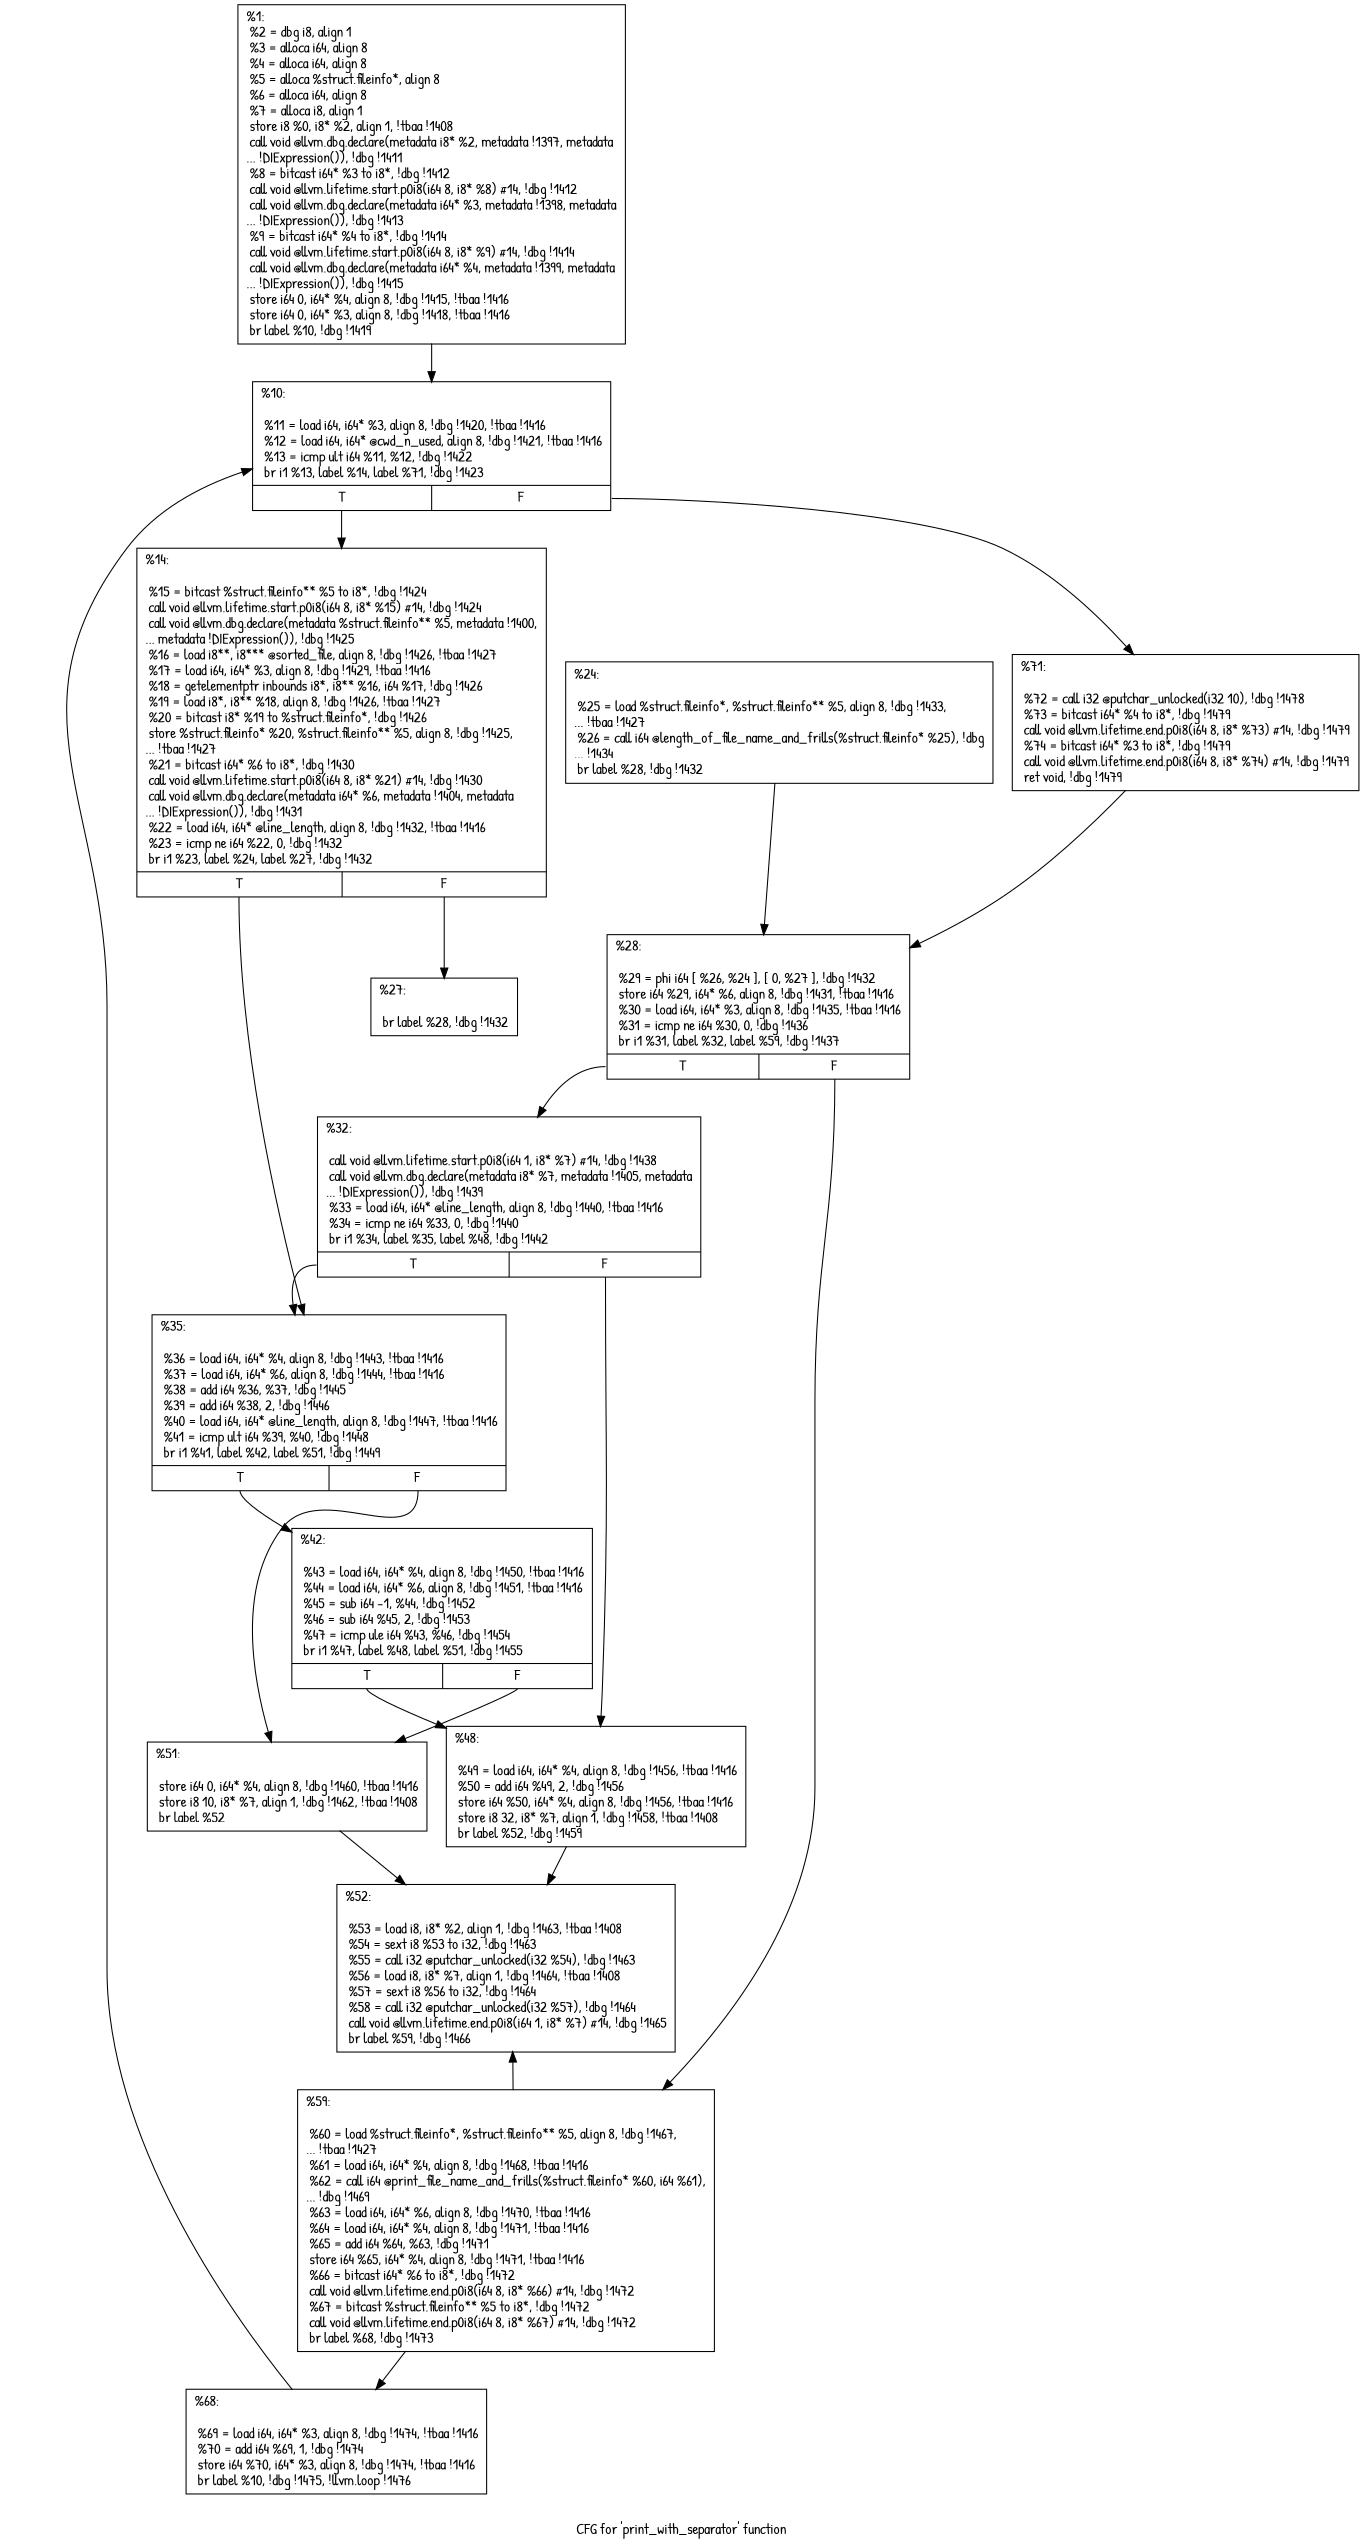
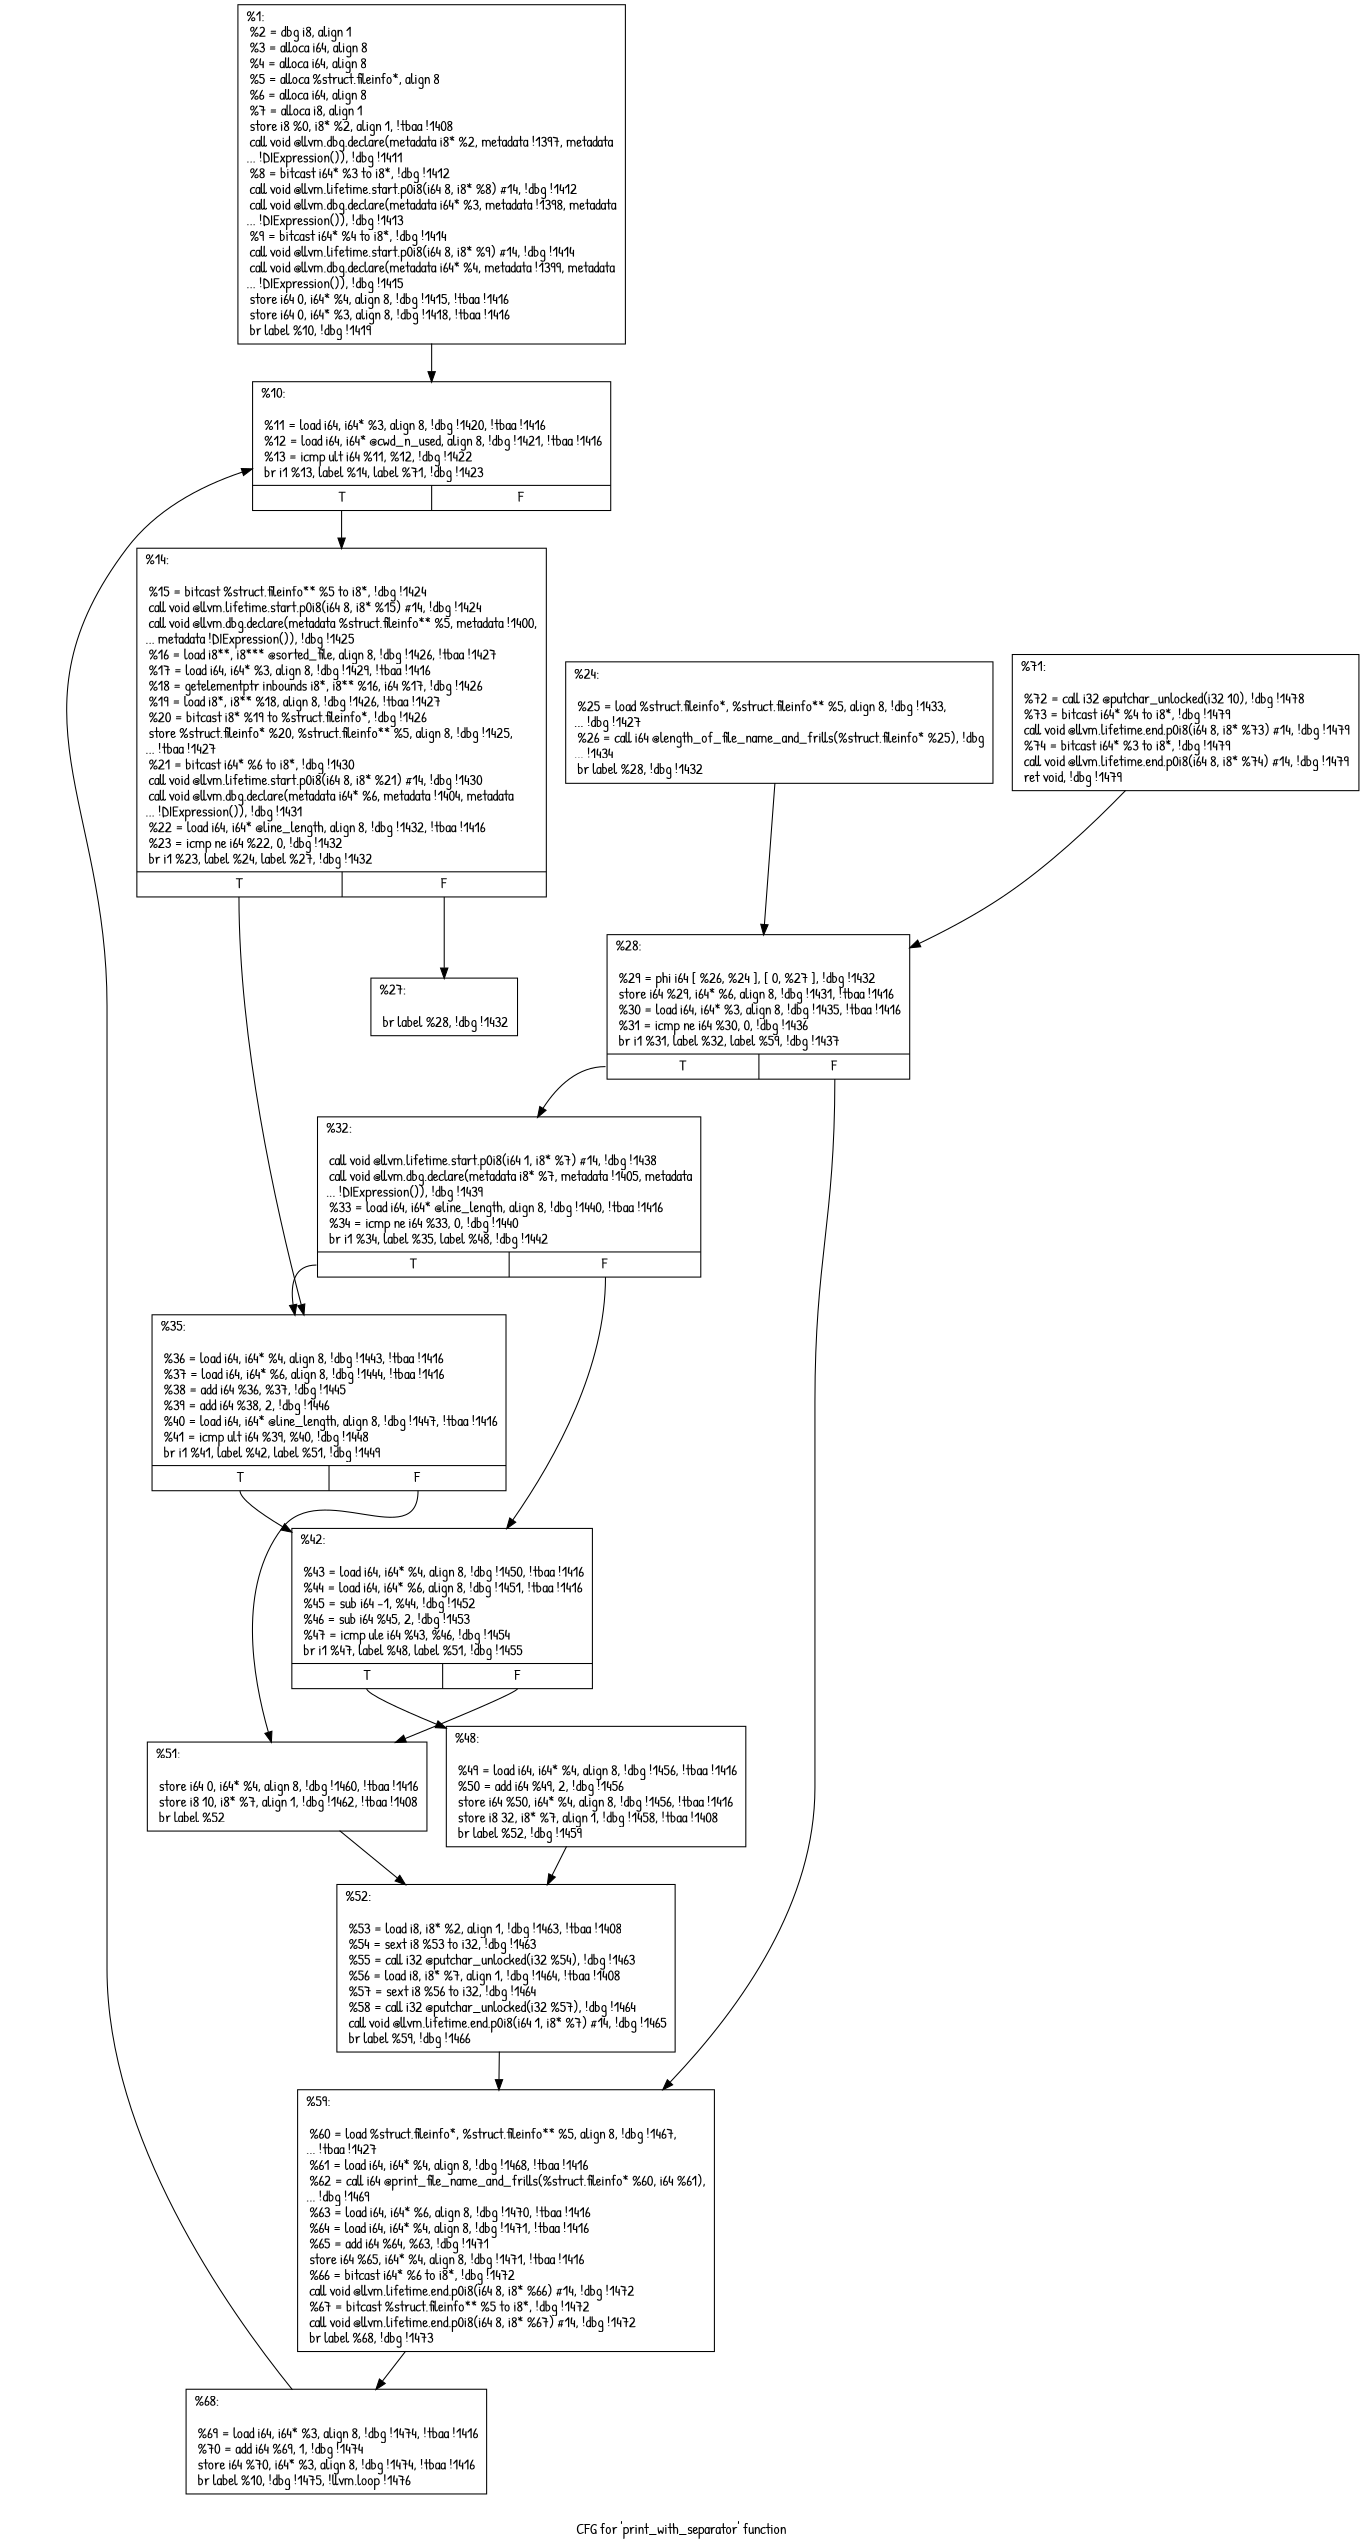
edge "%10:" -> "%71:": removed
node "%24:": text "... !tbaa !1427" -> "... !dbg !1427"
edge "%32:" -> "%48:": now "%32:" -> "%42:"
edge "%59:" -> "%52:": reversed
